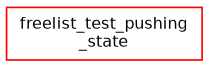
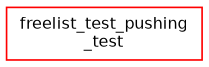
node "freelist_test_pushing _state": label "freelist_test_pushing _state" -> "freelist_test_pushing _test"
